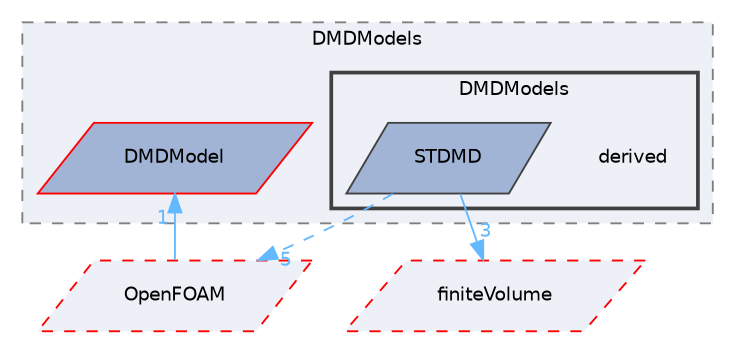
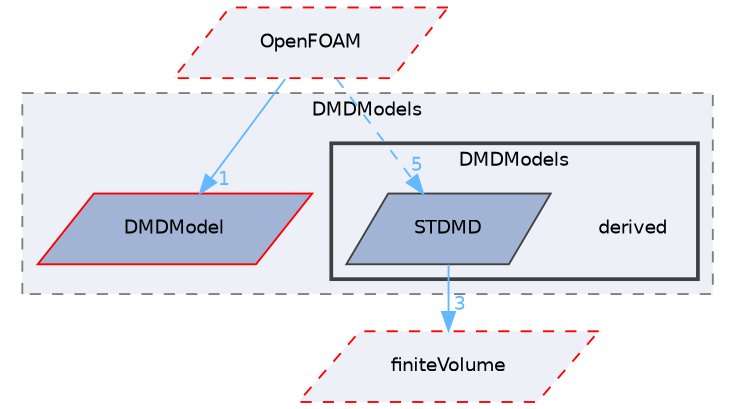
edge "STDMD" -> "OpenFOAM": reversed
